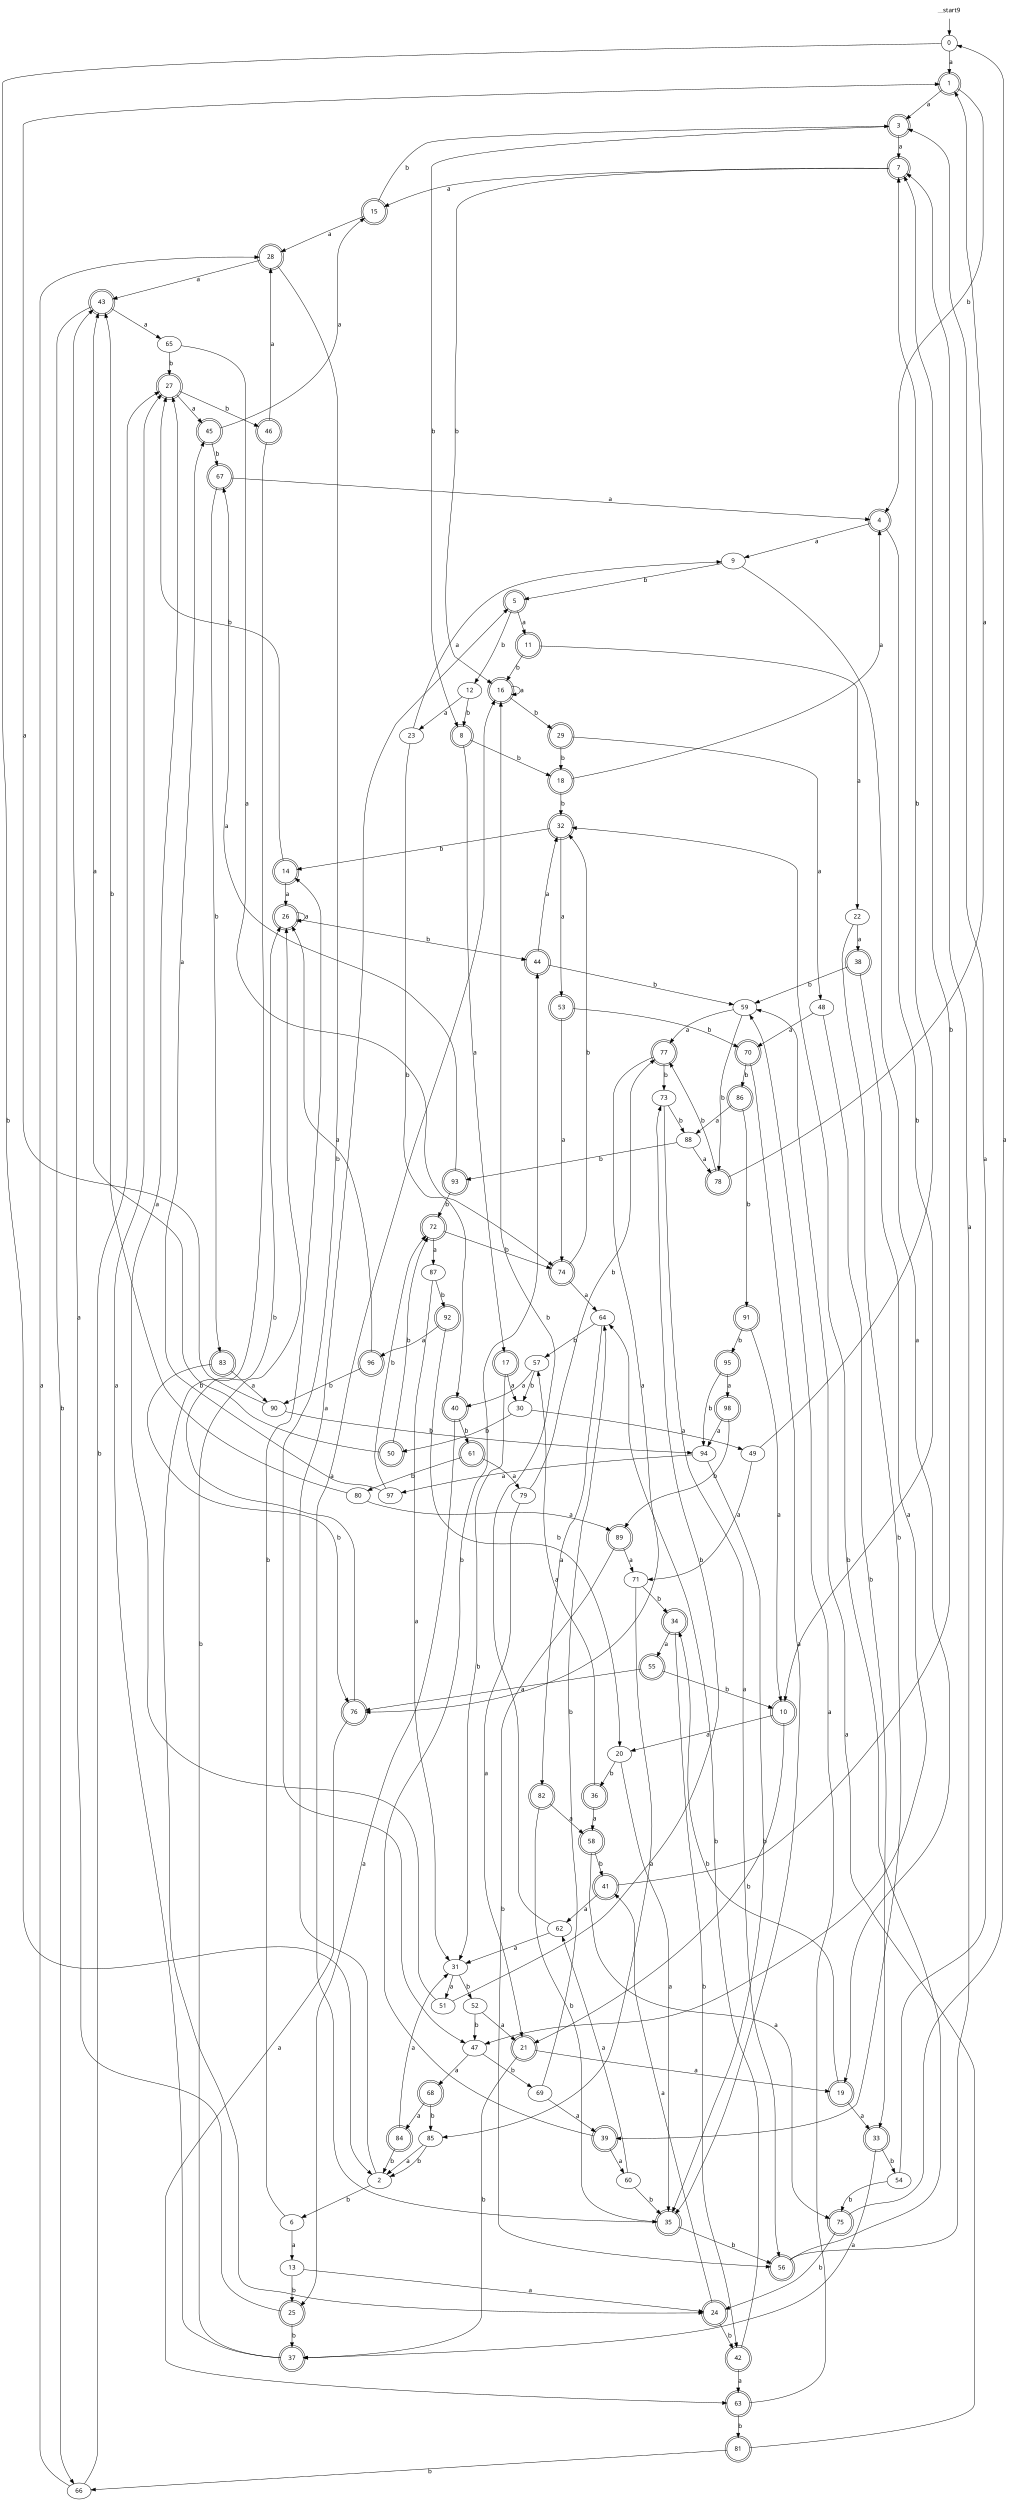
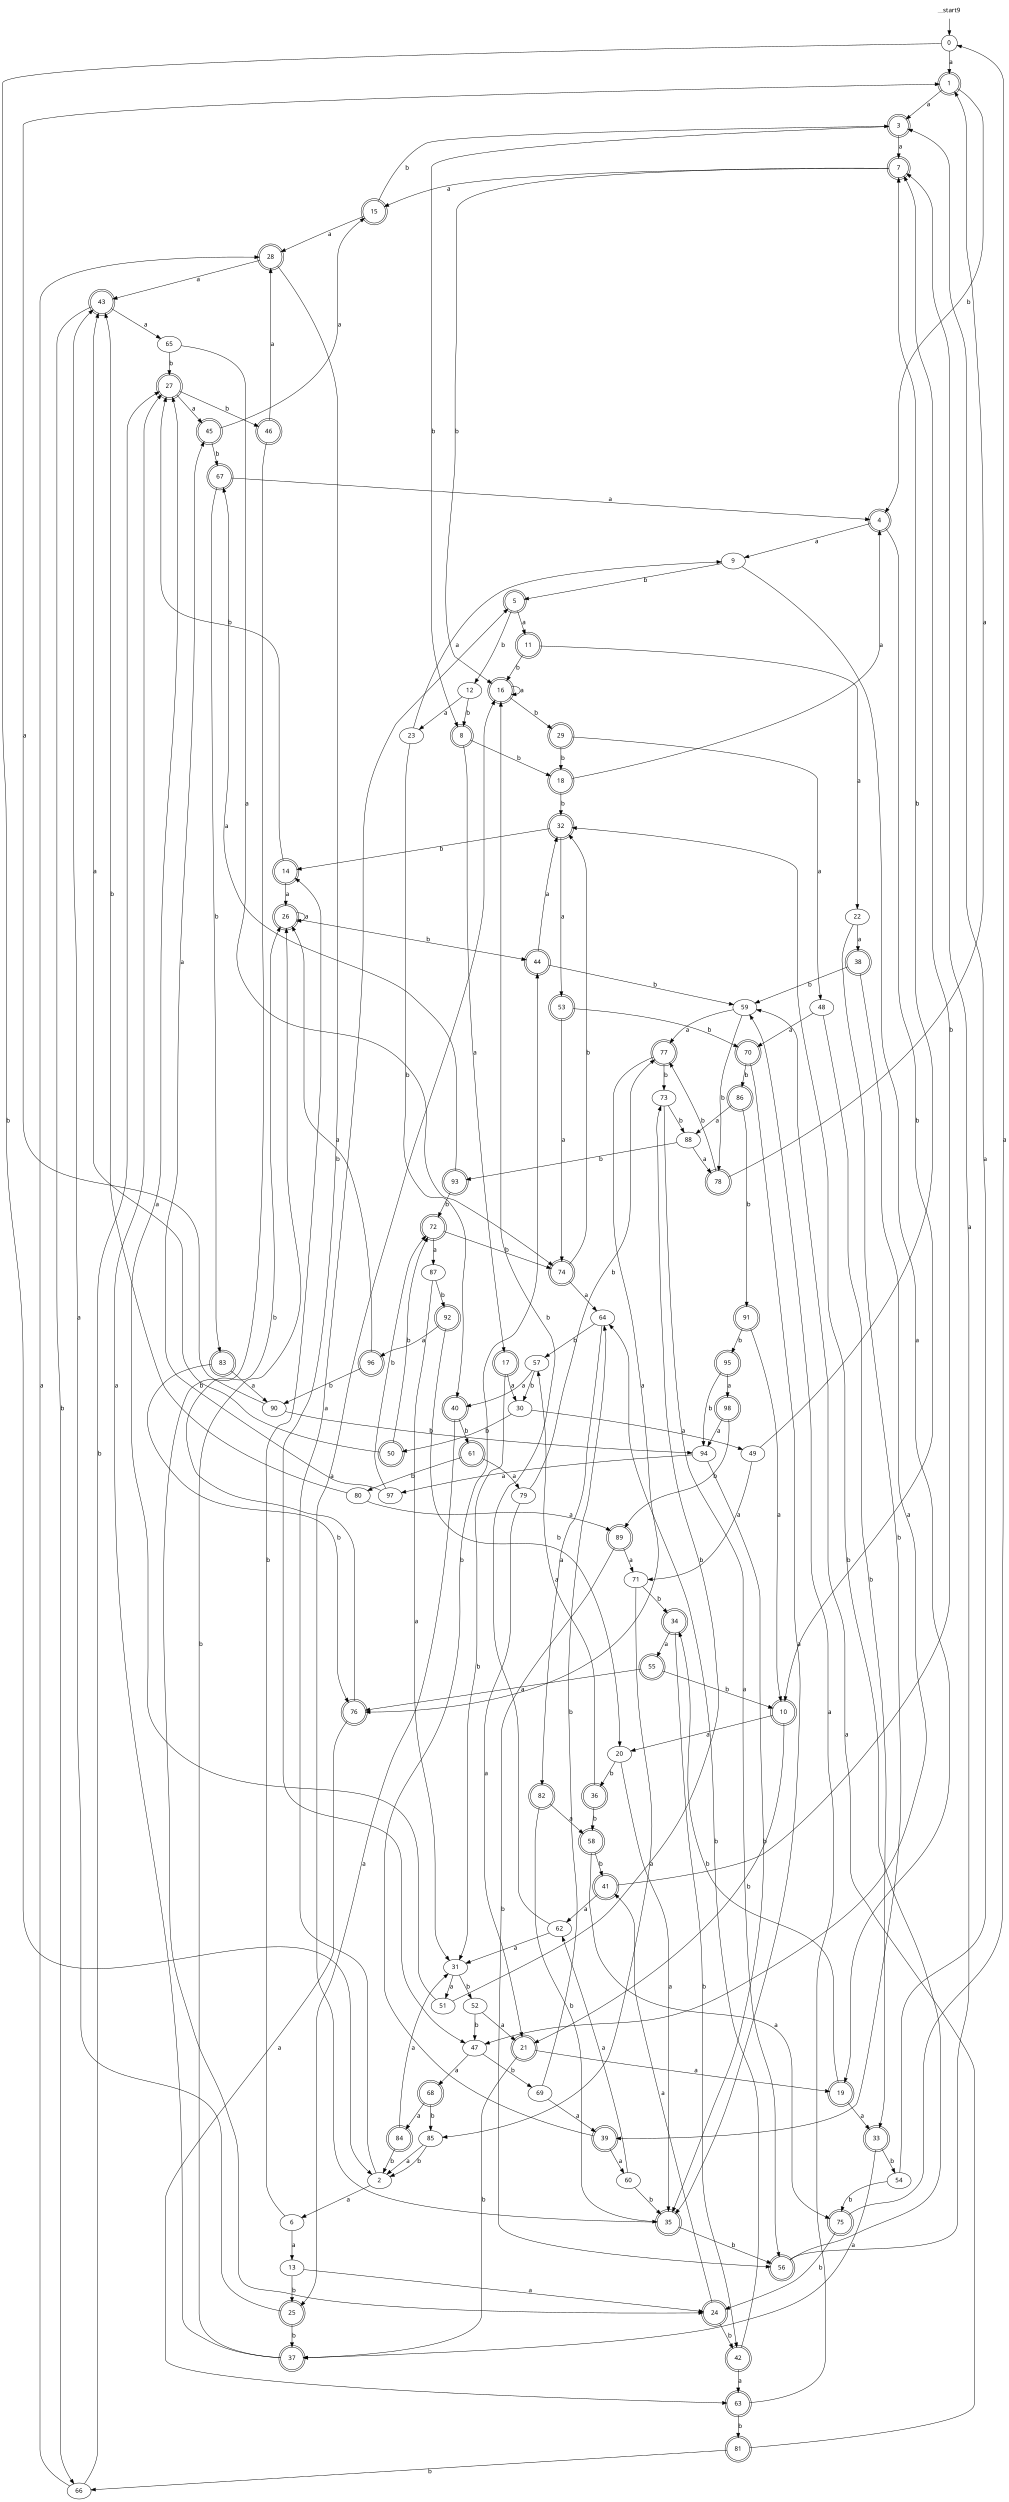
edge "36" -> "58": label "a" -> "b"
edge "2" -> "6": label "b" -> "a"
